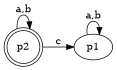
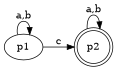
edge "p2" -> "p1": reversed
